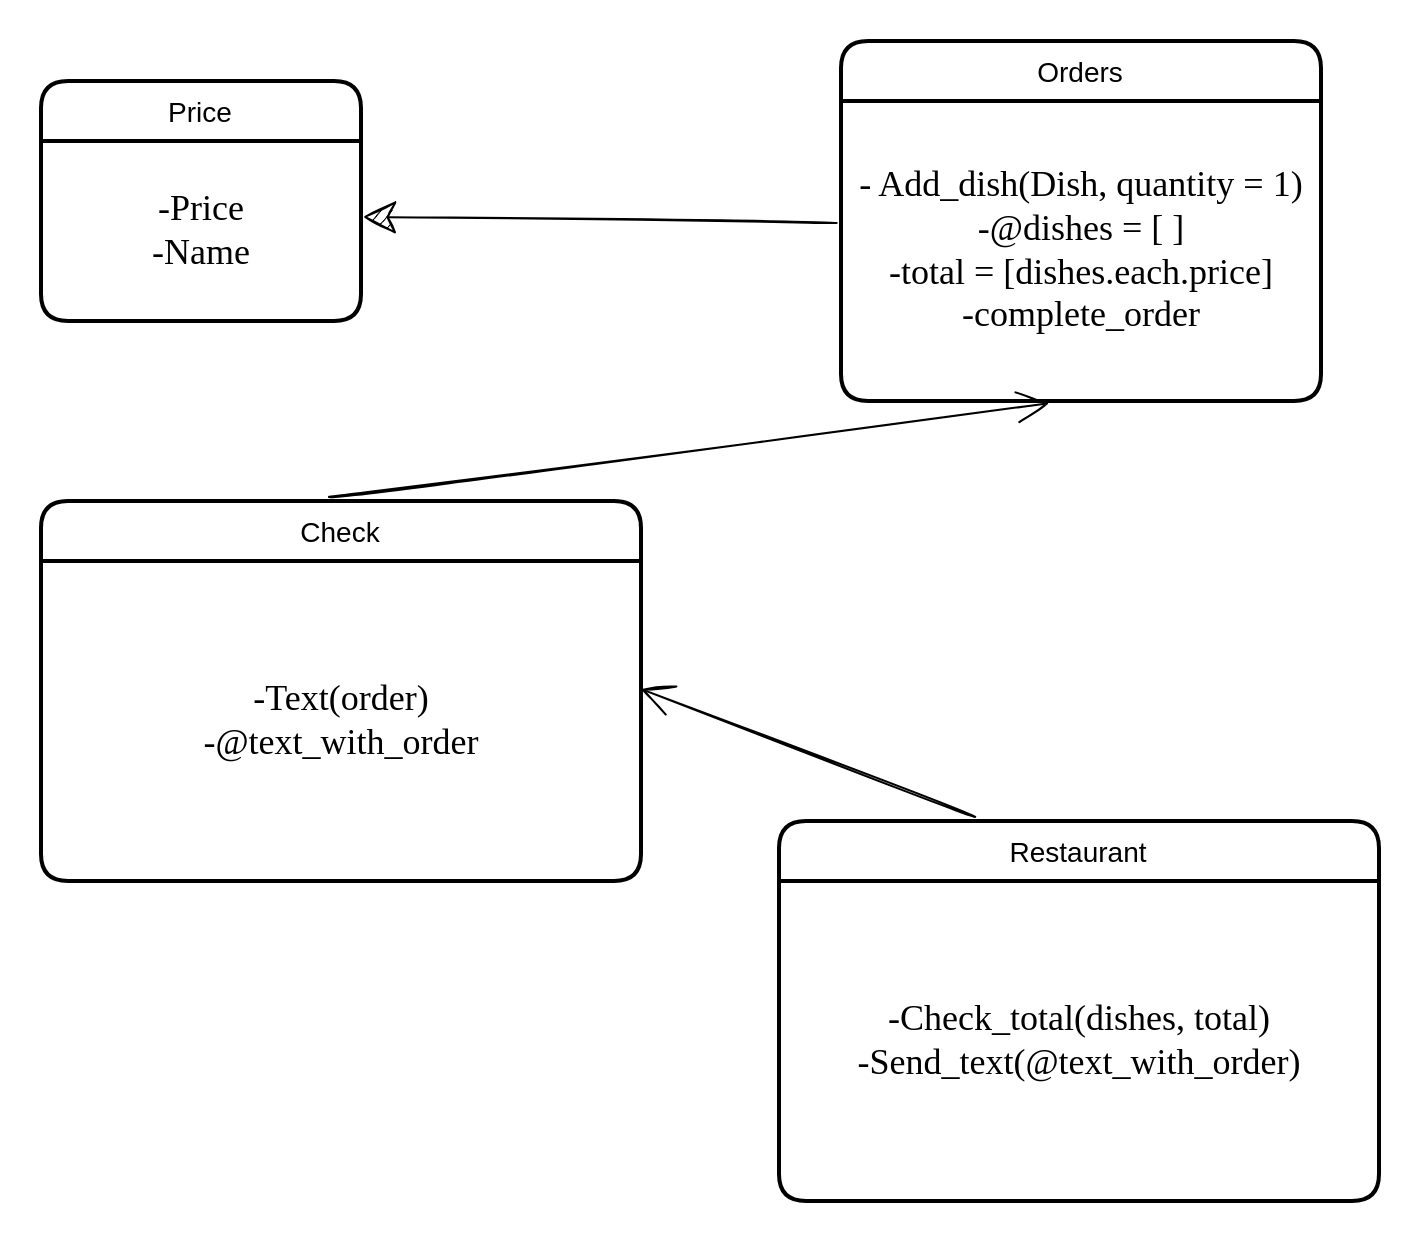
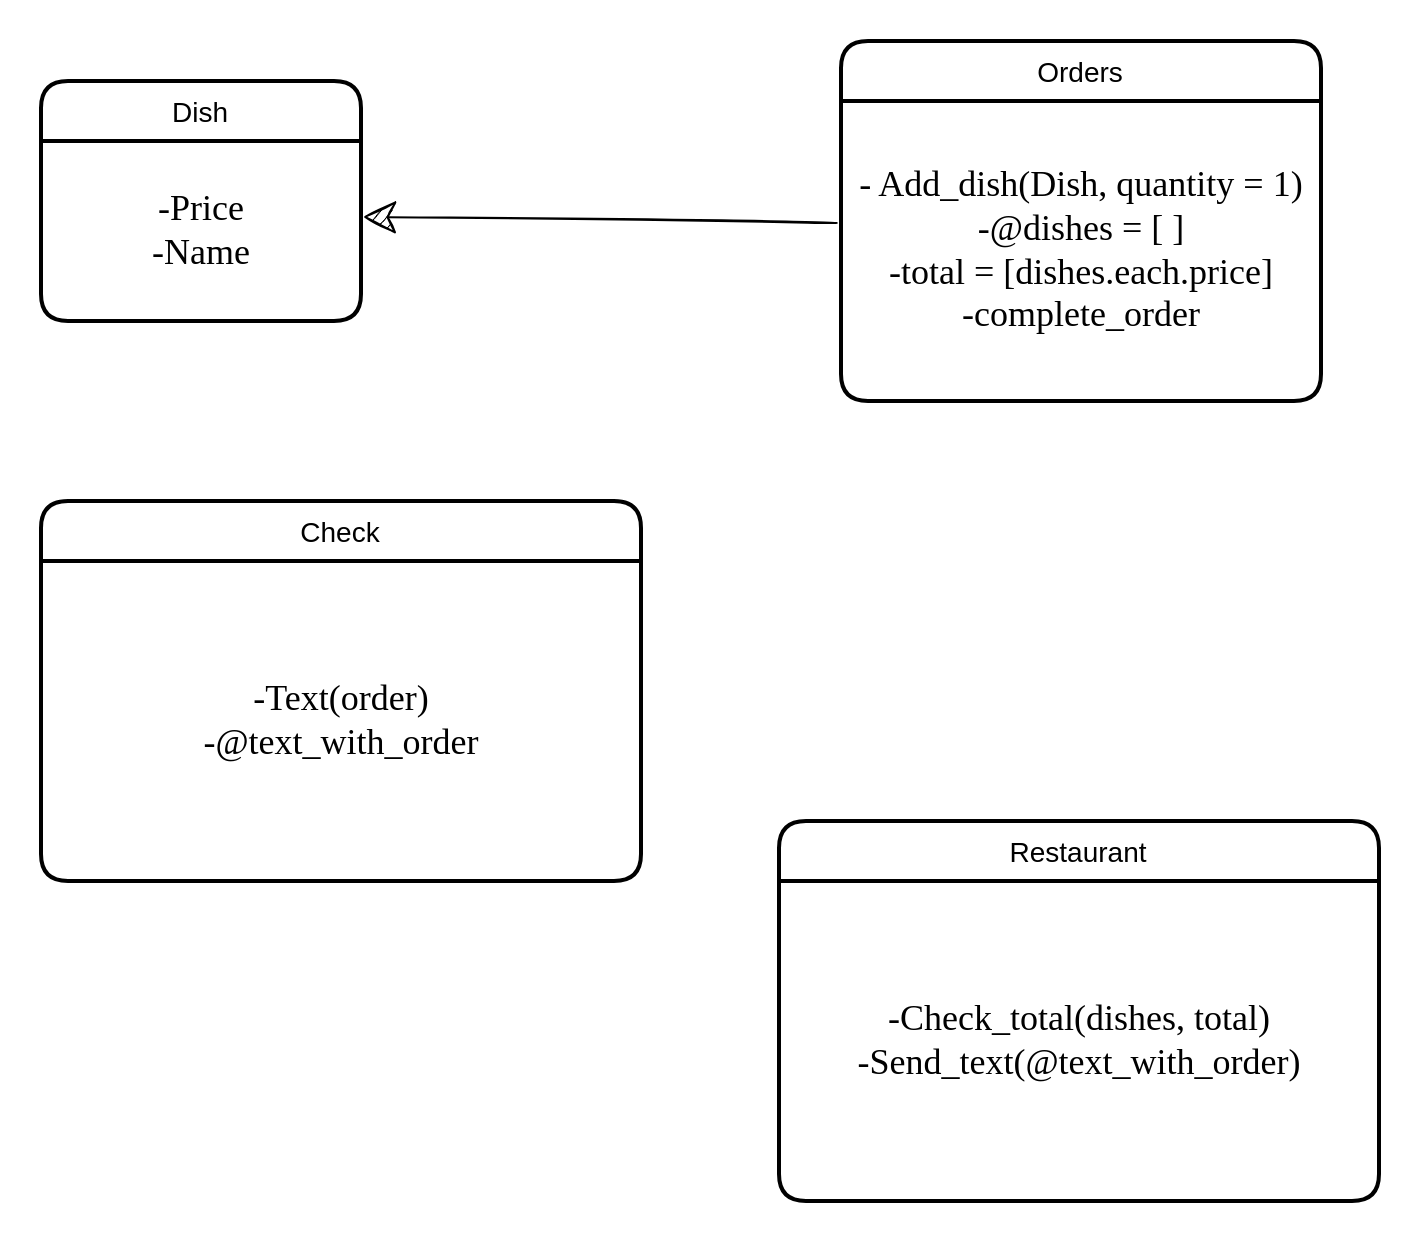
node "Price": label "Price" -> "Dish"
edge "Check" -> "- Add_dish(Dish, quantity = 1) -@dishes = [ ] -total = [dishes.each.price] -complete_order": removed
edge "Restaurant" -> "-Text(order) -@text_with_order": removed
